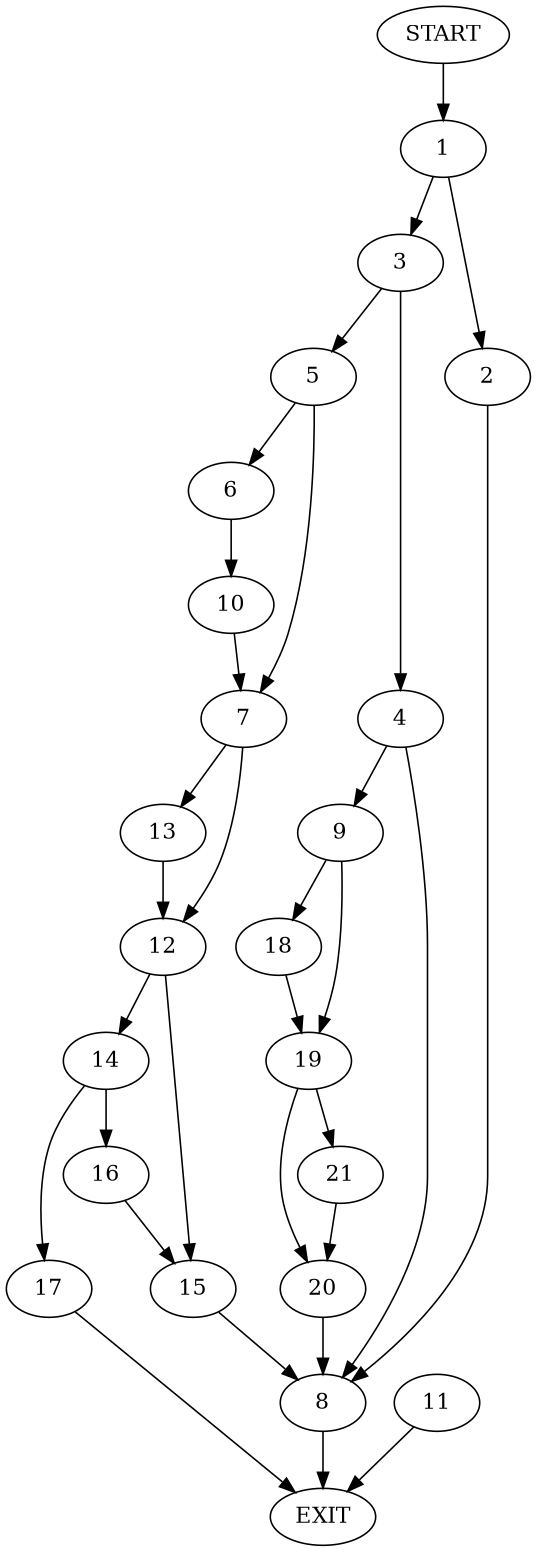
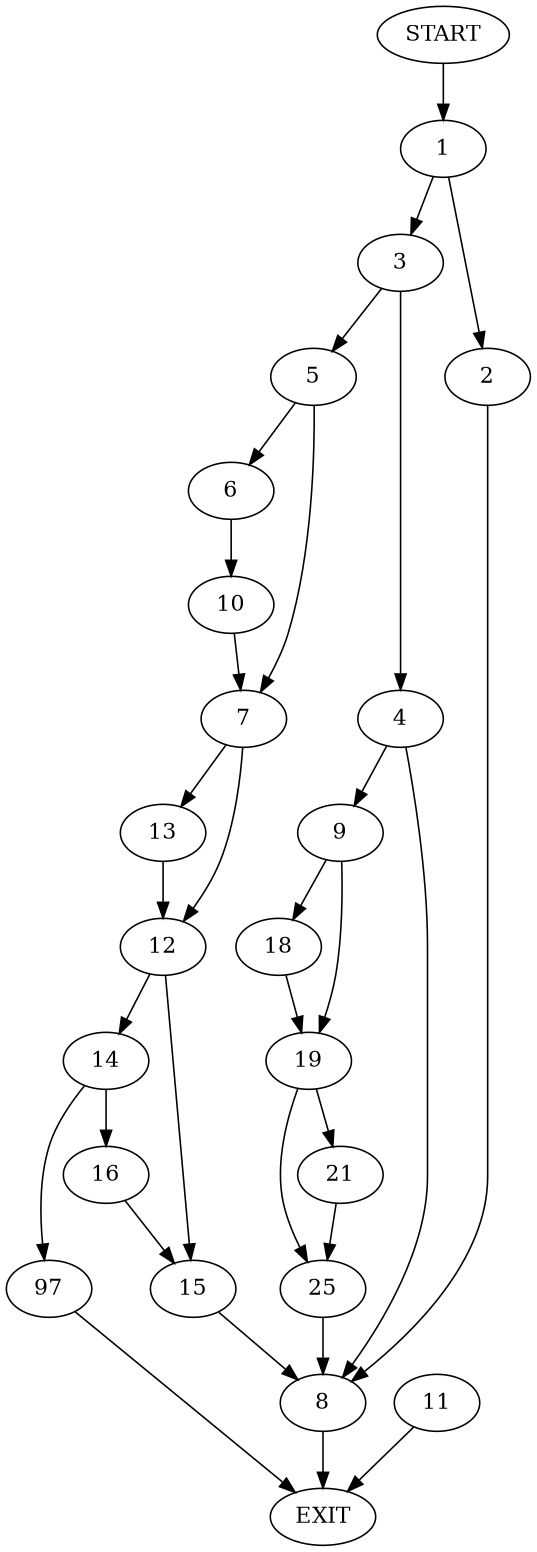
node "17": label "17" -> "97"
node "20": label "20" -> "25"
